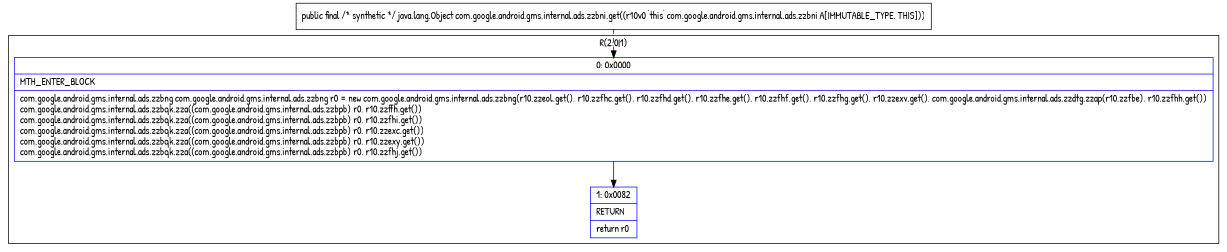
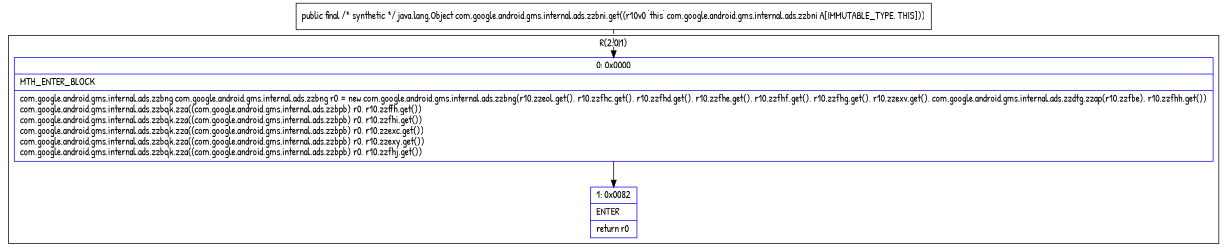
node "1: 0x0082": text "RETURN" -> "ENTER"
